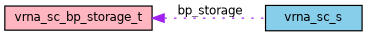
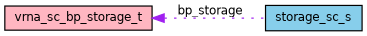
node "vrna_sc_s": label "vrna_sc_s" -> "storage_sc_s"
